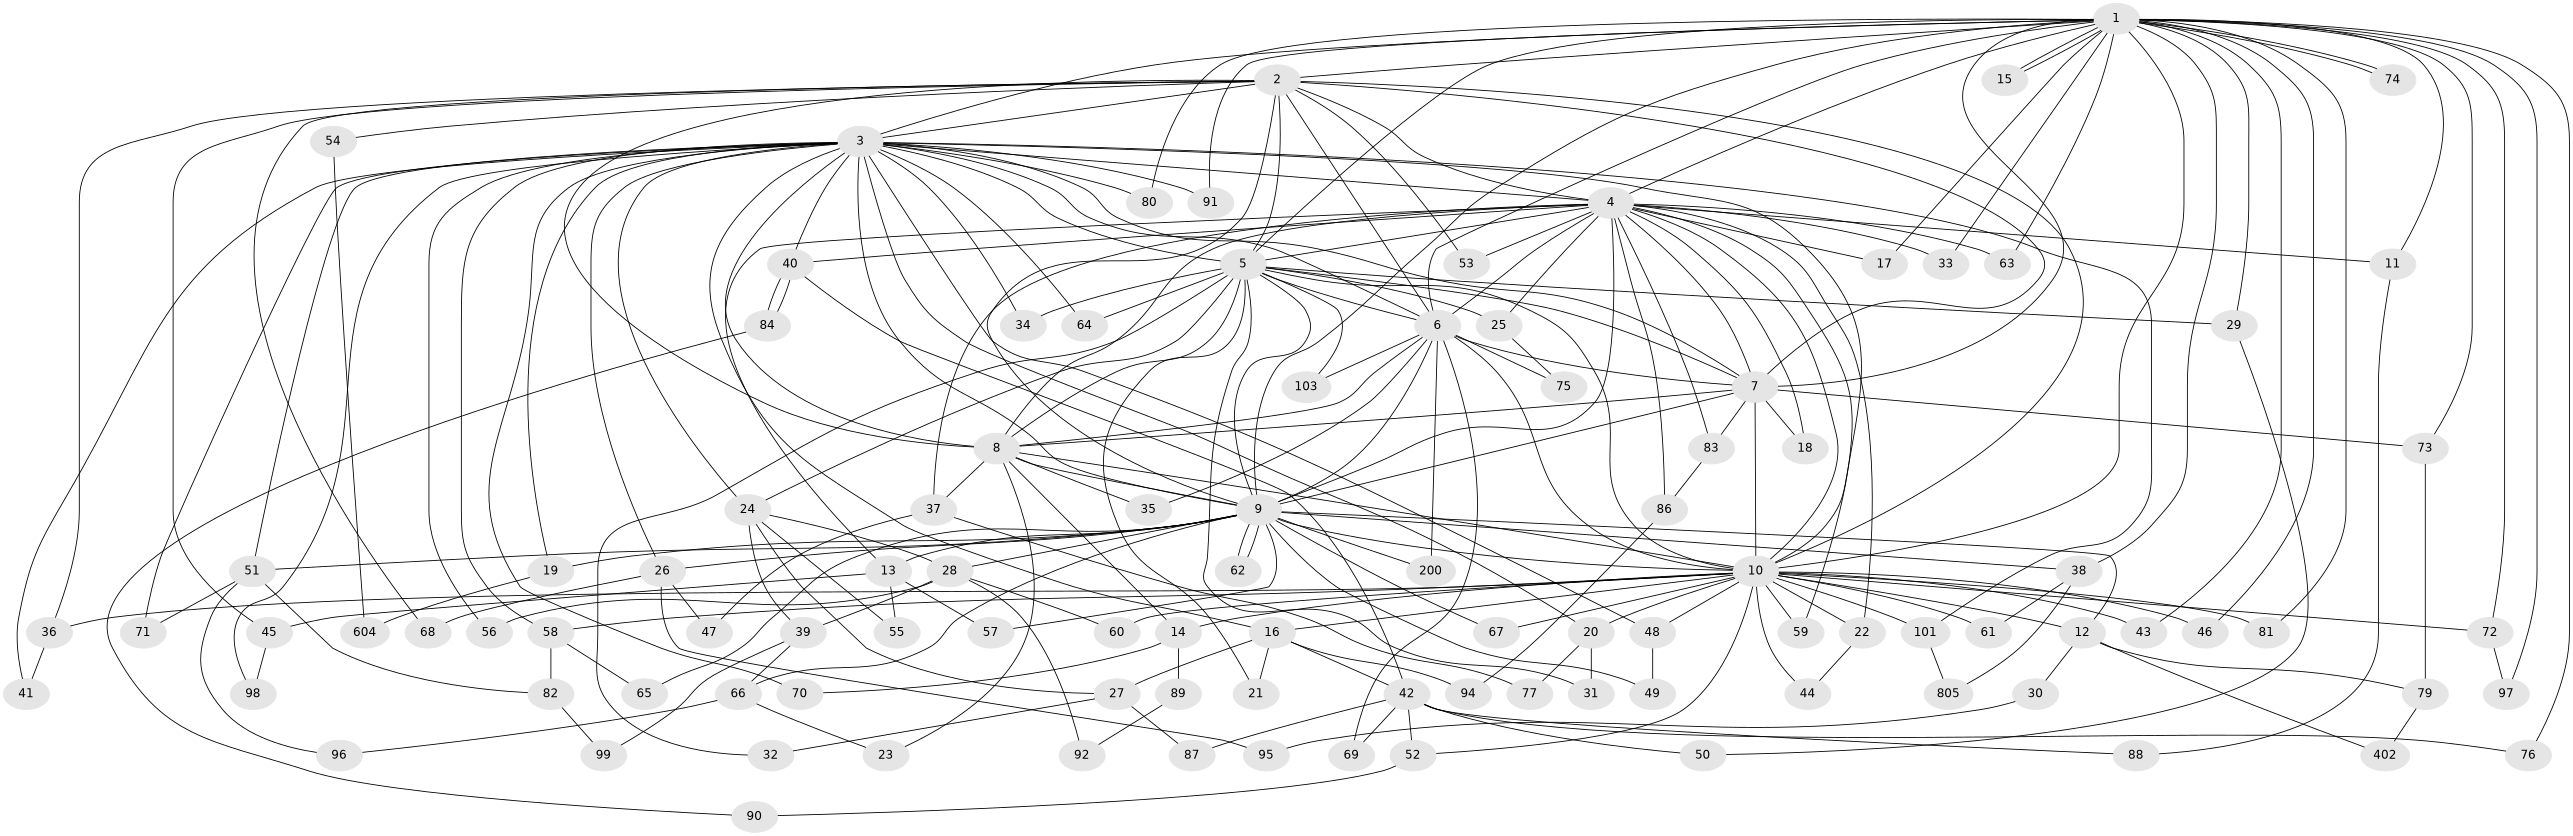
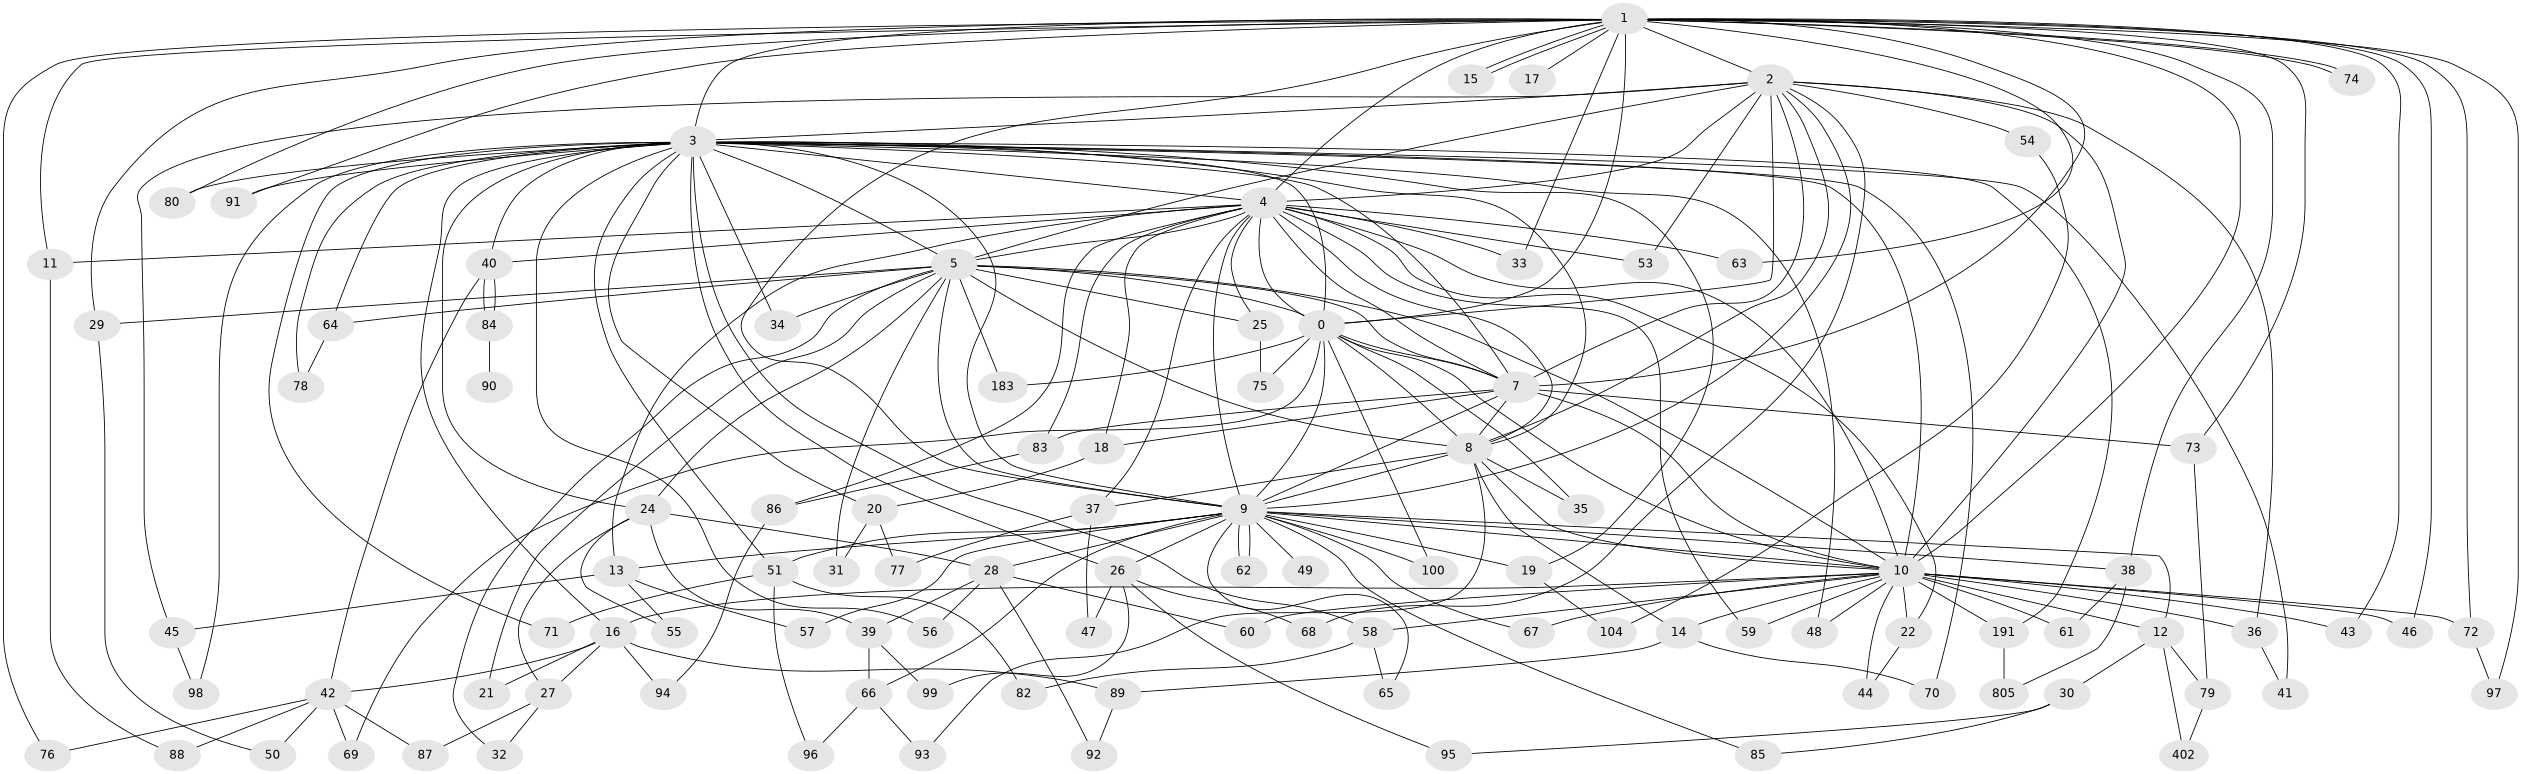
edge "1" -- "5": removed
edge "4" -- "17": removed
node "6": label "6" -> "0"
node "78": added
node "103": label "103" -> "183"
node "200": label "200" -> "100"
edge "10" -- "20": now "18" -- "20"
node "604": label "604" -> "104"
node "101": label "101" -> "191"
node "81": removed
edge "48" -- "49": removed
edge "16" -- "89": added
edge "82" -- "99": now "26" -- "99"
node "23": label "23" -> "93"
node "52": removed
node "85": added
